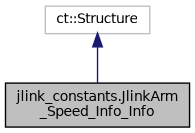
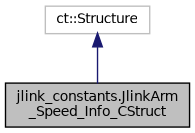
node "jlink_constants.JlinkArm _Speed_Info_Info": label "jlink_constants.JlinkArm _Speed_Info_Info" -> "jlink_constants.JlinkArm _Speed_Info_CStruct"
